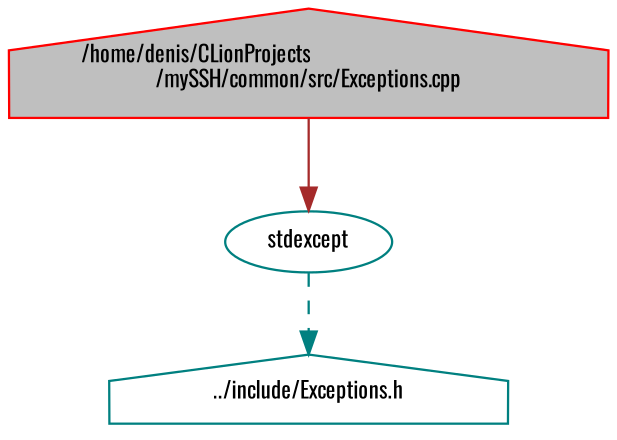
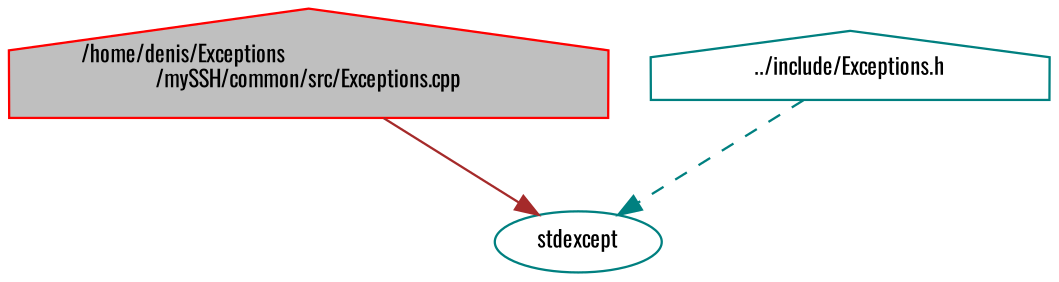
node "/home/denis/CLionProjects /mySSH/common/src/Exceptions.cpp": label "/home/denis/CLionProjects /mySSH/common/src/Exceptions.cpp" -> "/home/denis/Exceptions /mySSH/common/src/Exceptions.cpp"
edge "stdexcept" -> "../include/Exceptions.h": reversed
